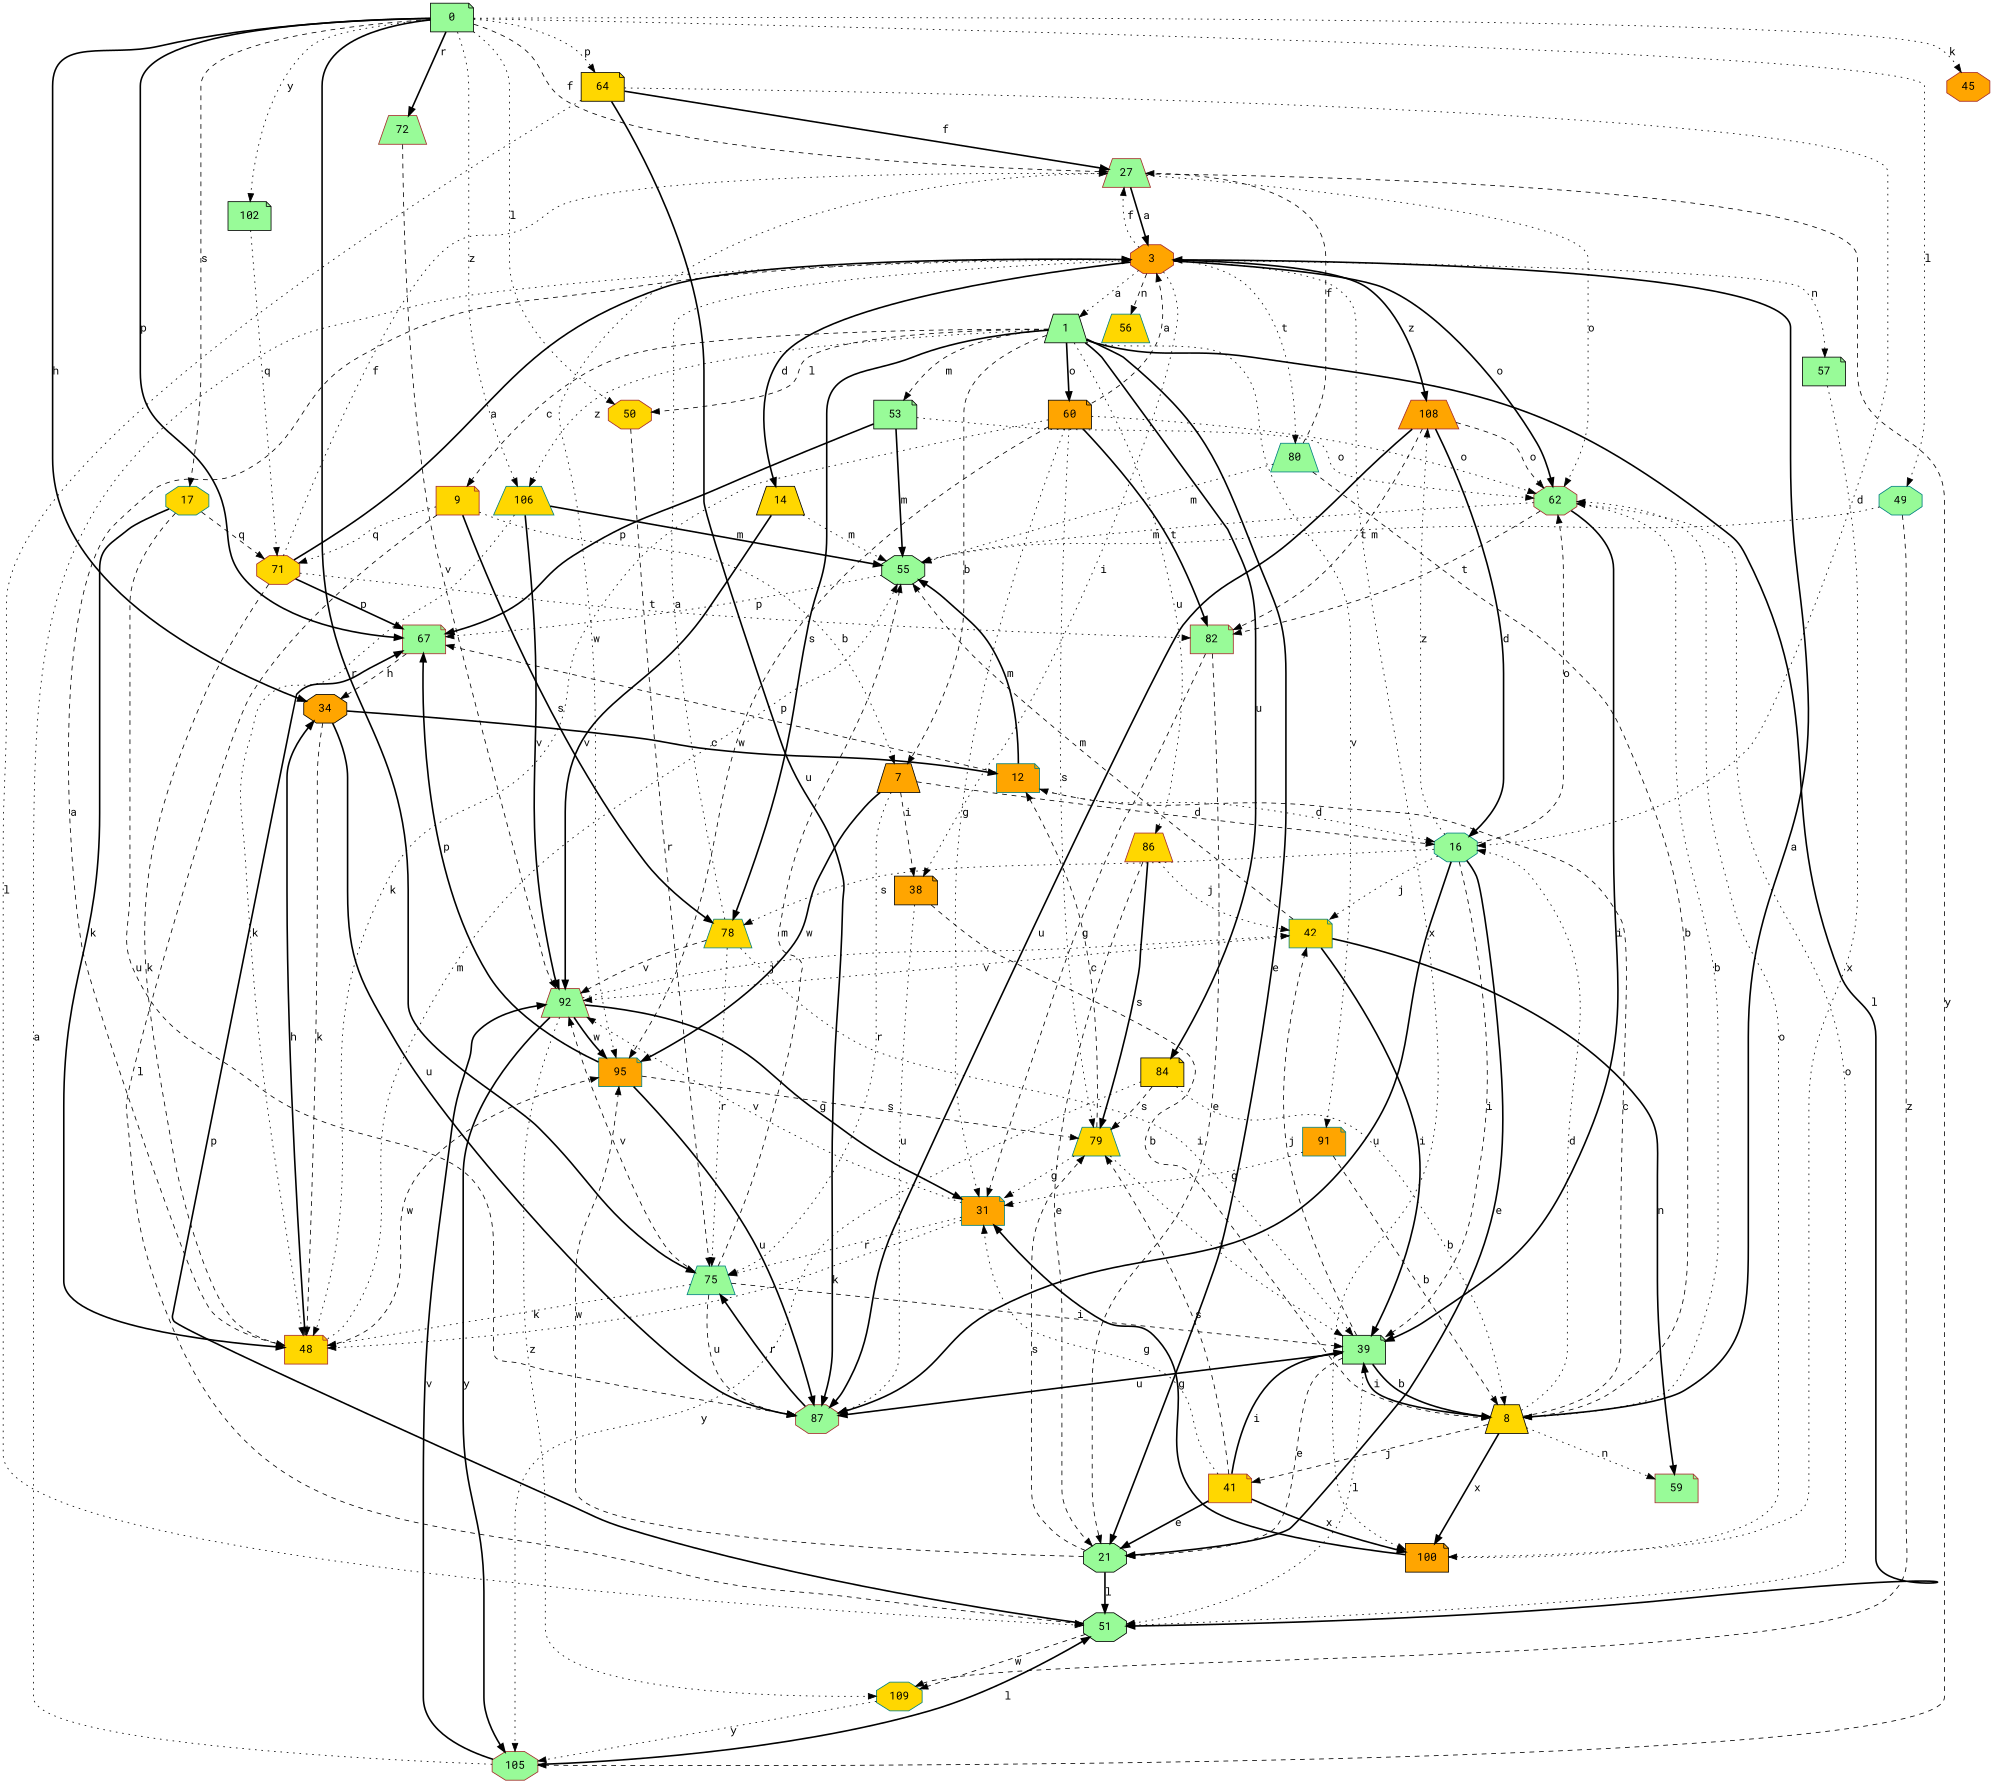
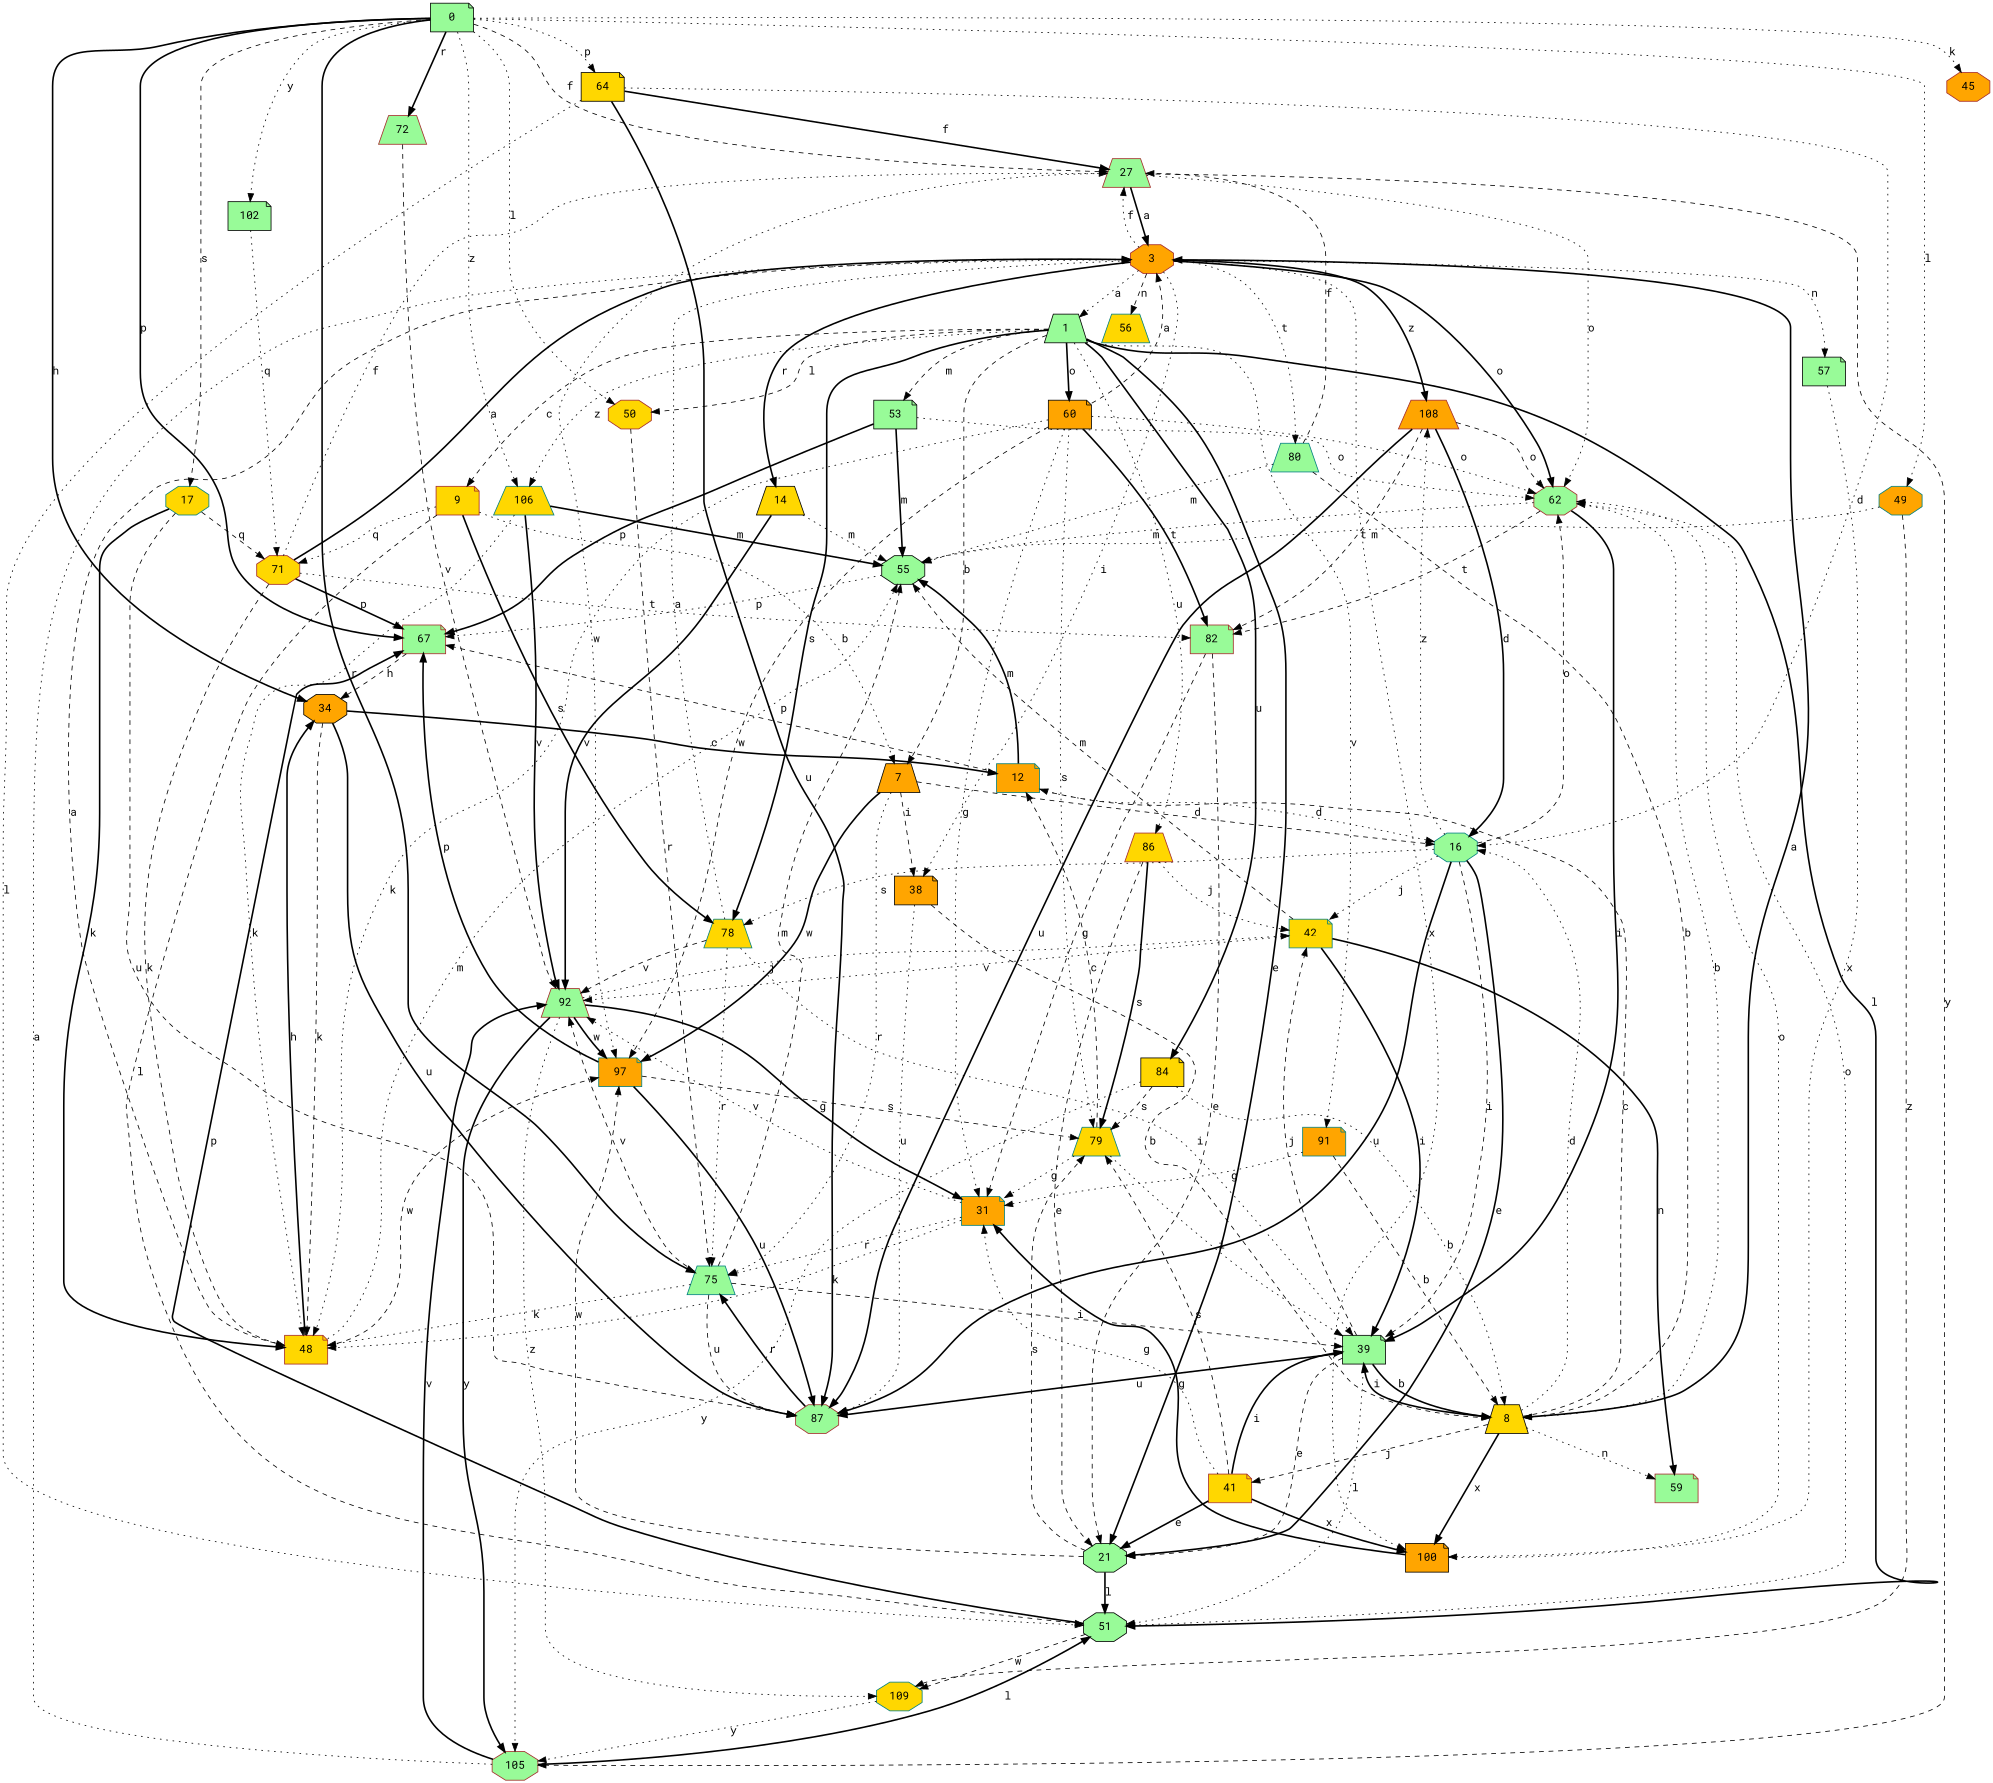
edge "3" -> "14": label "d" -> "r"
node "49": fillcolor palegreen -> orange
node "95": label "95" -> "97"
